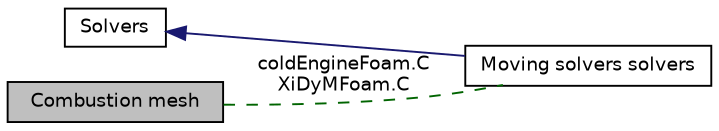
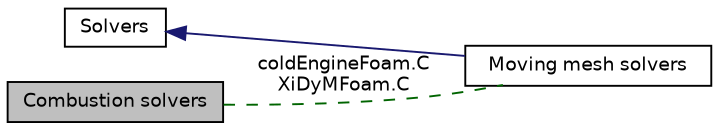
node "Moving solvers solvers": label "Moving solvers solvers" -> "Moving mesh solvers"
node "Combustion mesh": label "Combustion mesh" -> "Combustion solvers"
